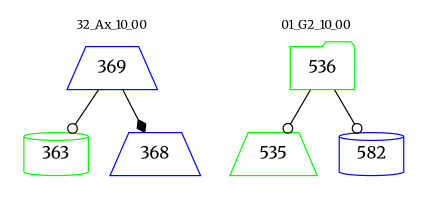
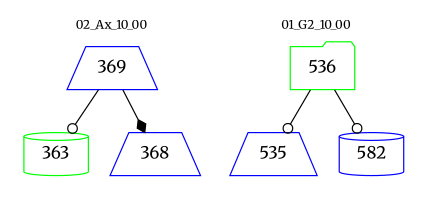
cluster "32_Ax_10_00": label "32_Ax_10_00" -> "02_Ax_10_00"
node "535": color green -> blue
